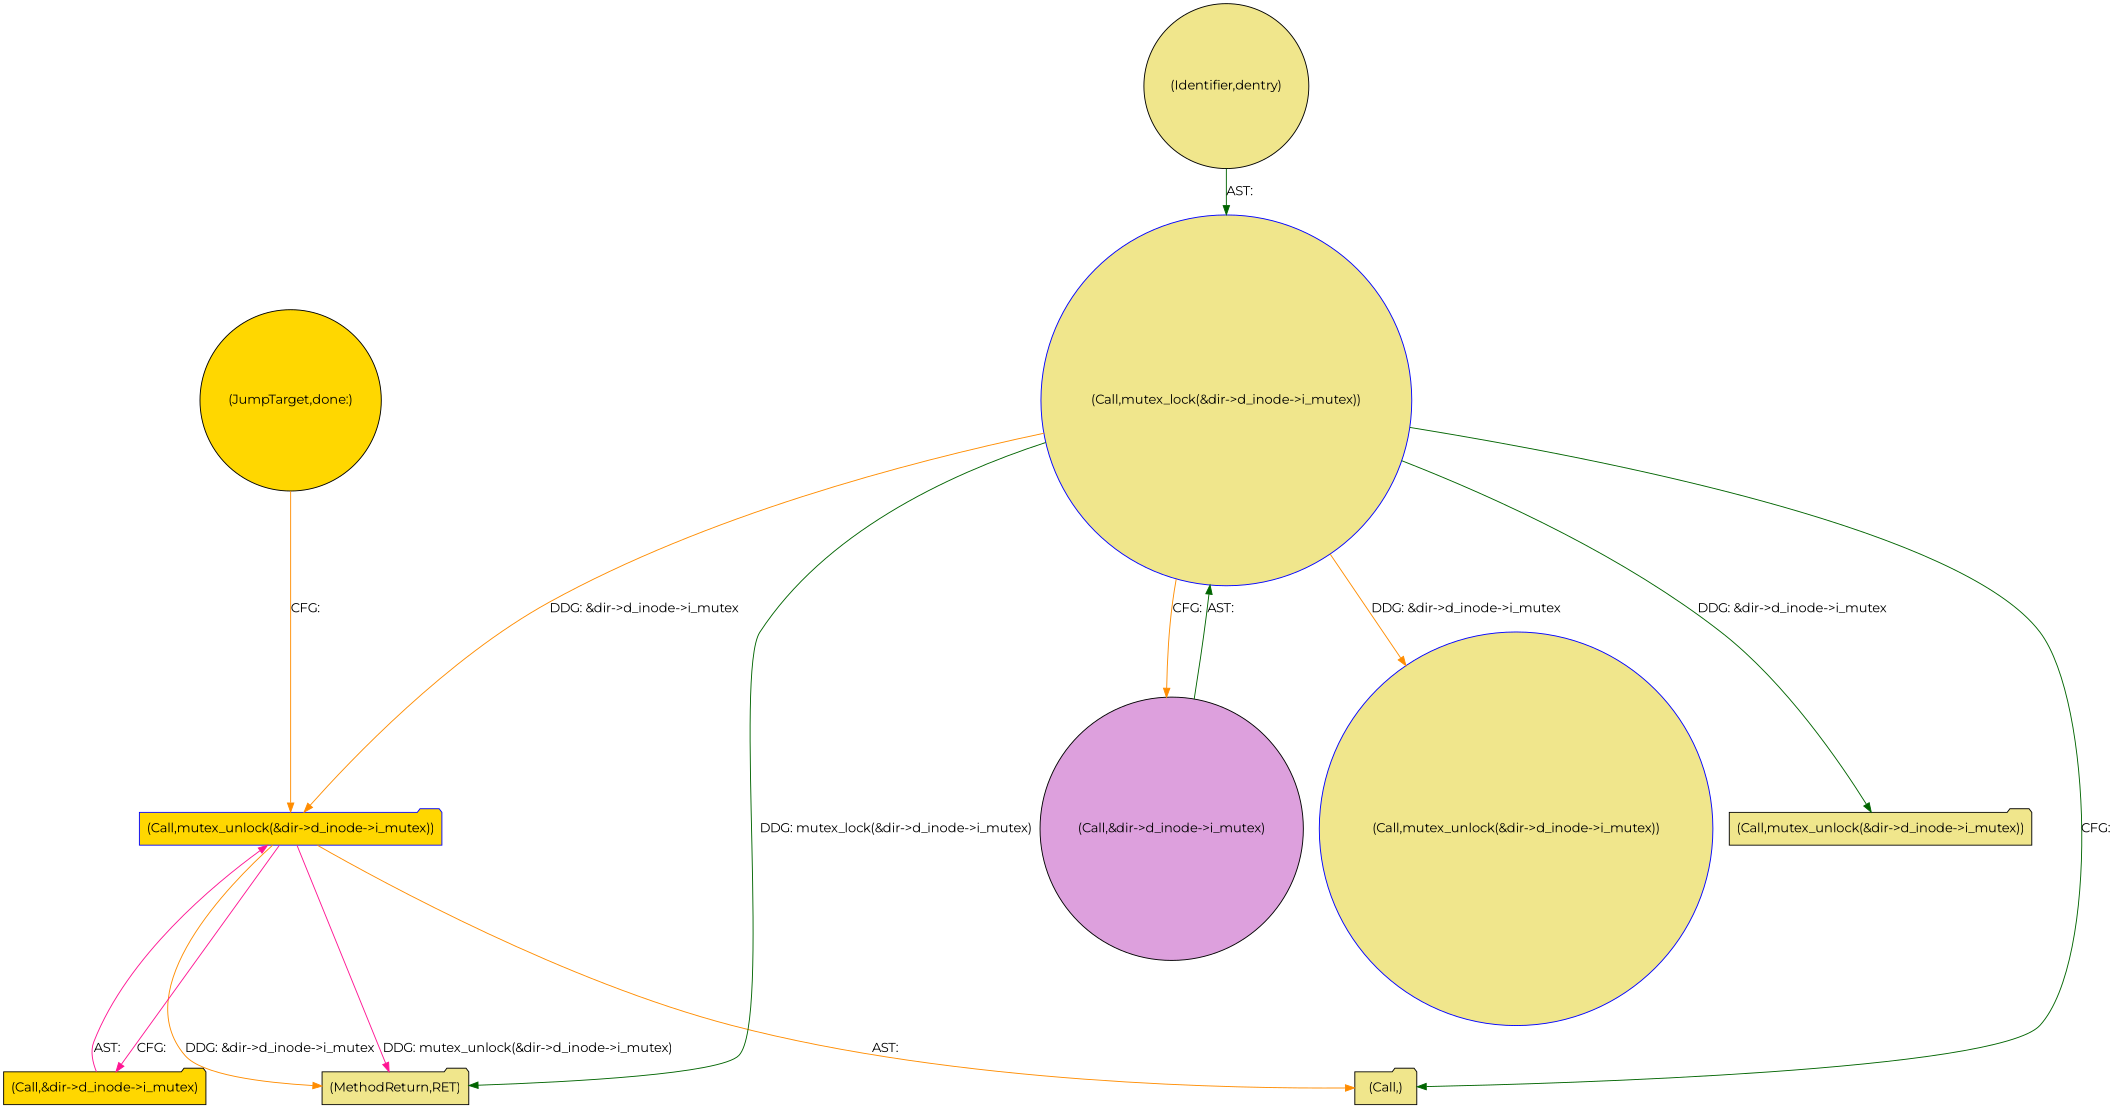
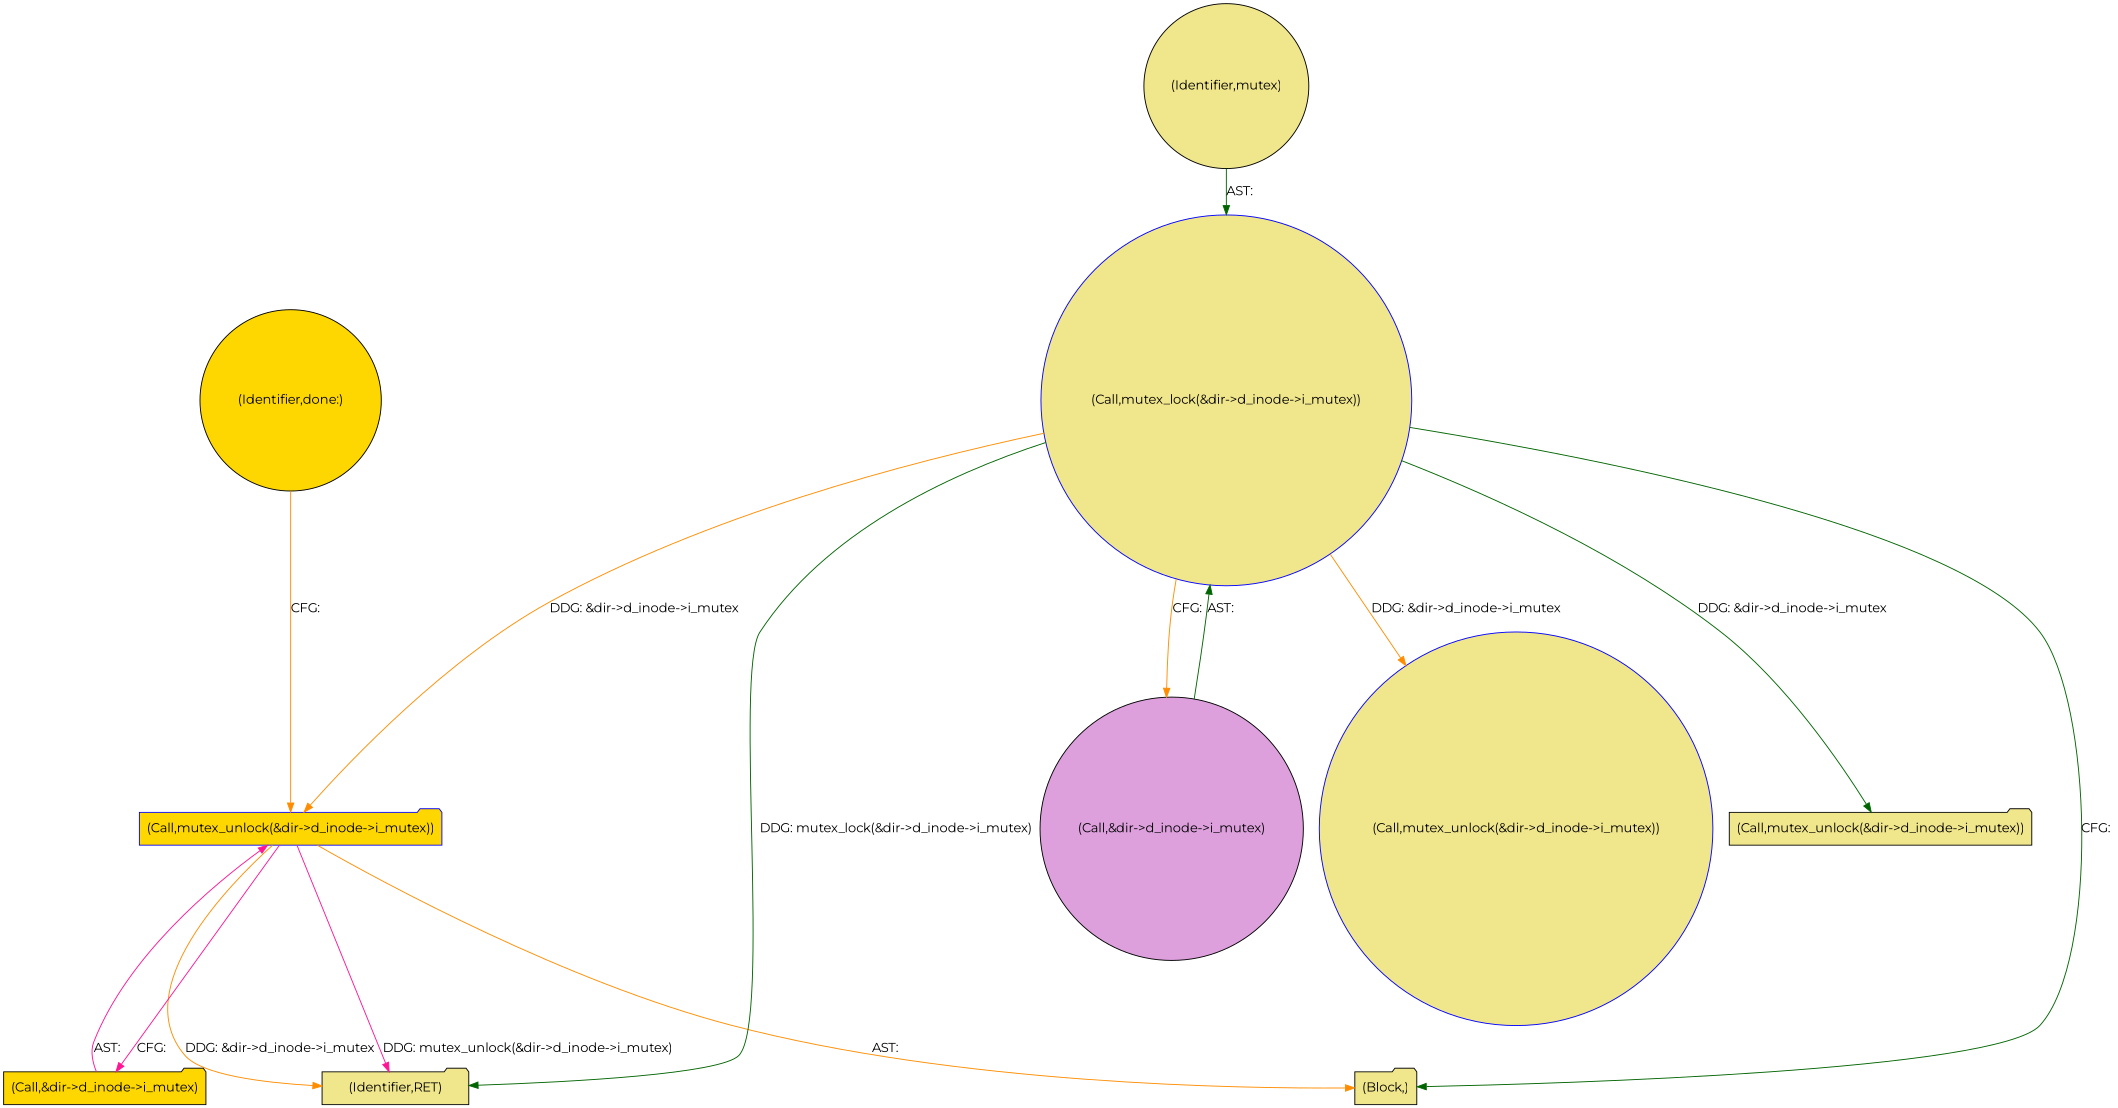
node "(Identifier,dentry)": label "(Identifier,dentry)" -> "(Identifier,mutex)"
node "(JumpTarget,done:)": label "(JumpTarget,done:)" -> "(Identifier,done:)"
node "(MethodReturn,RET)": label "(MethodReturn,RET)" -> "(Identifier,RET)"
node "(Call,)": label "(Call,)" -> "(Block,)"
